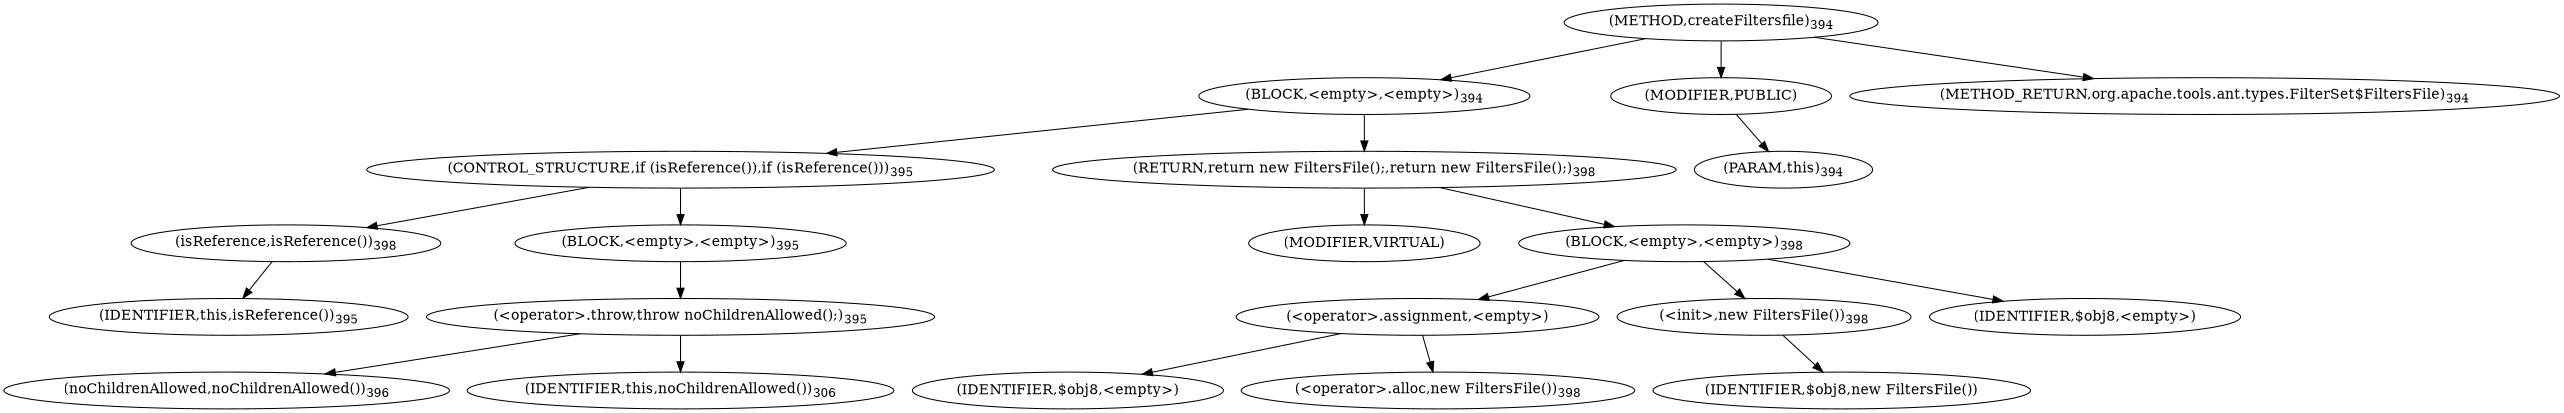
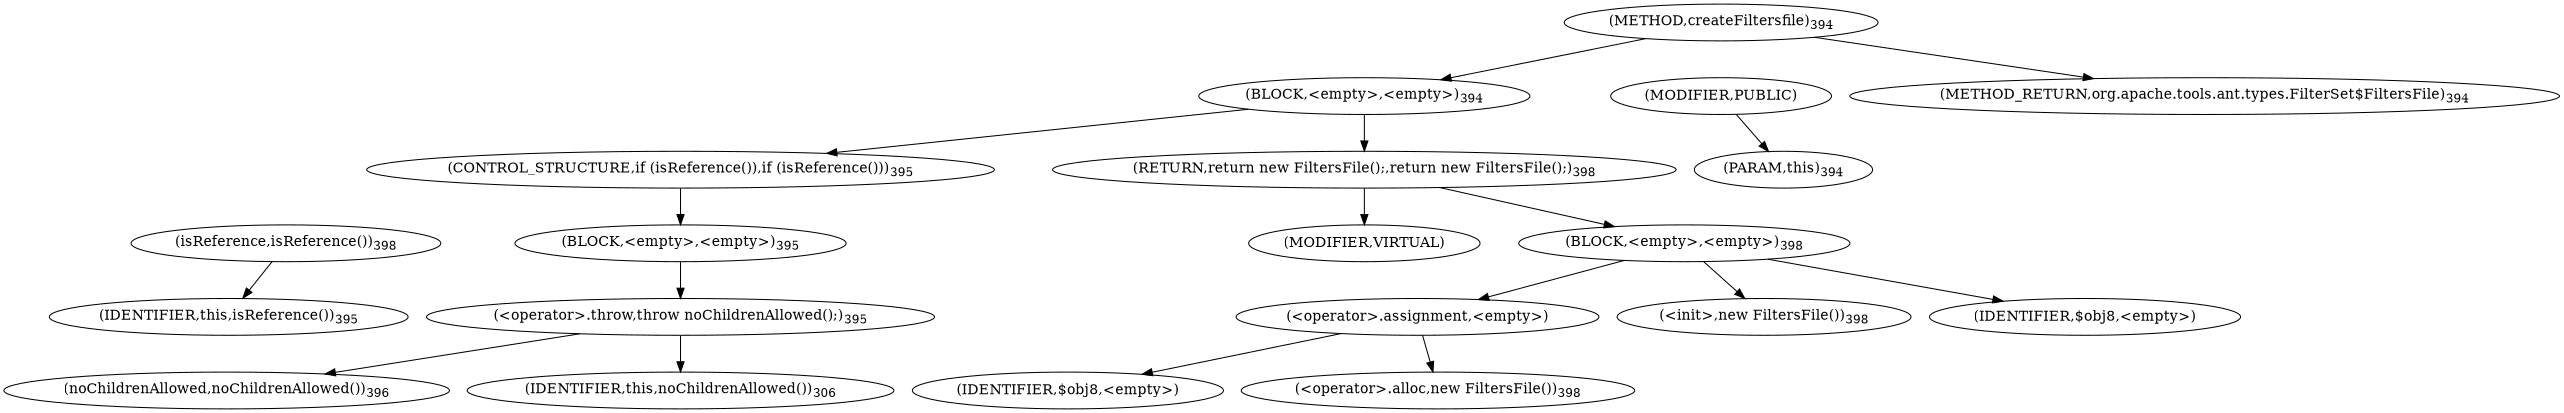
edge "(METHOD,createFiltersfile)" -> "(MODIFIER,PUBLIC)": removed
edge "(CONTROL_STRUCTURE,if (isReference()),if (isReference()))" -> "(isReference,isReference())": removed
node "(IDENTIFIER,$obj8,new FiltersFile())": removed
